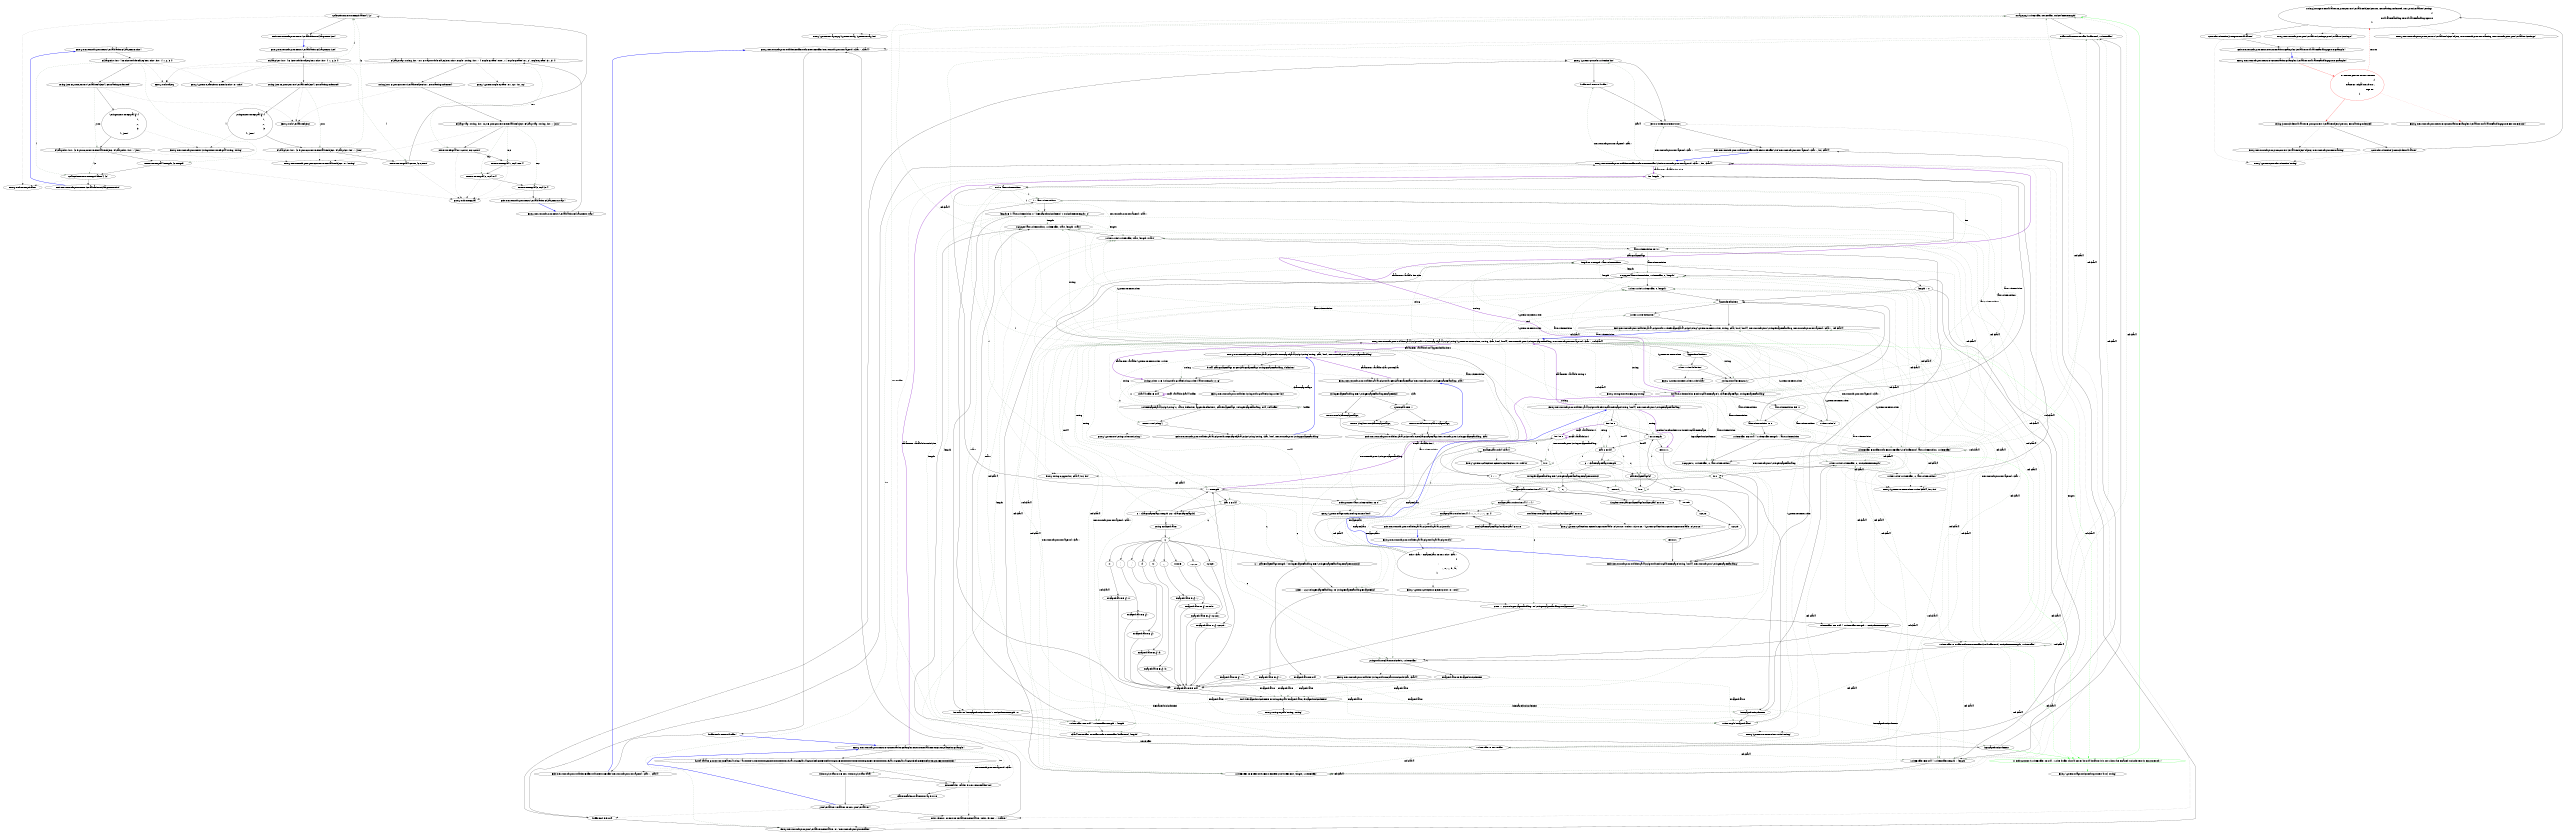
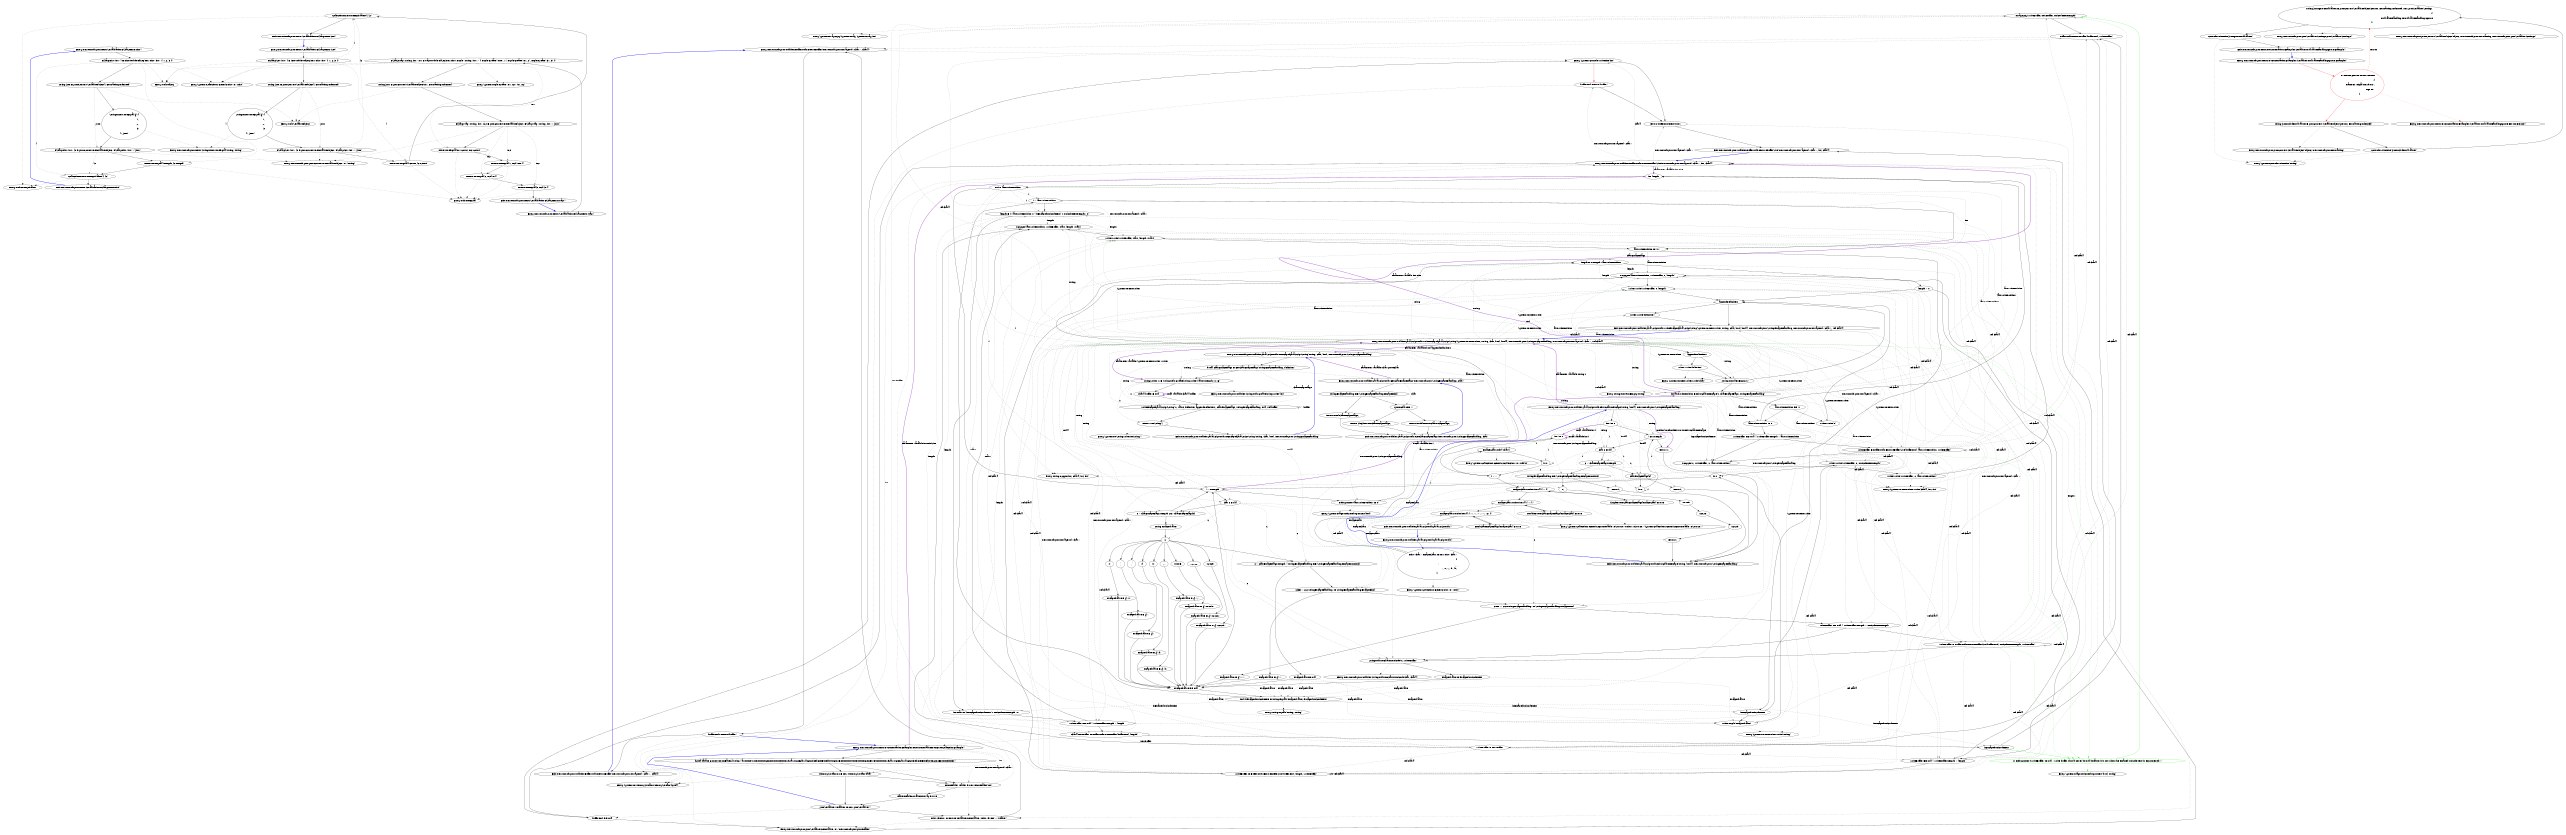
edge "Entry System.Console.WriteLine(int)" -> "bufferPool.Return(buffer)": color black -> red
node "Entry System.IO.MemoryStream.MemoryStream(byte[])": added
